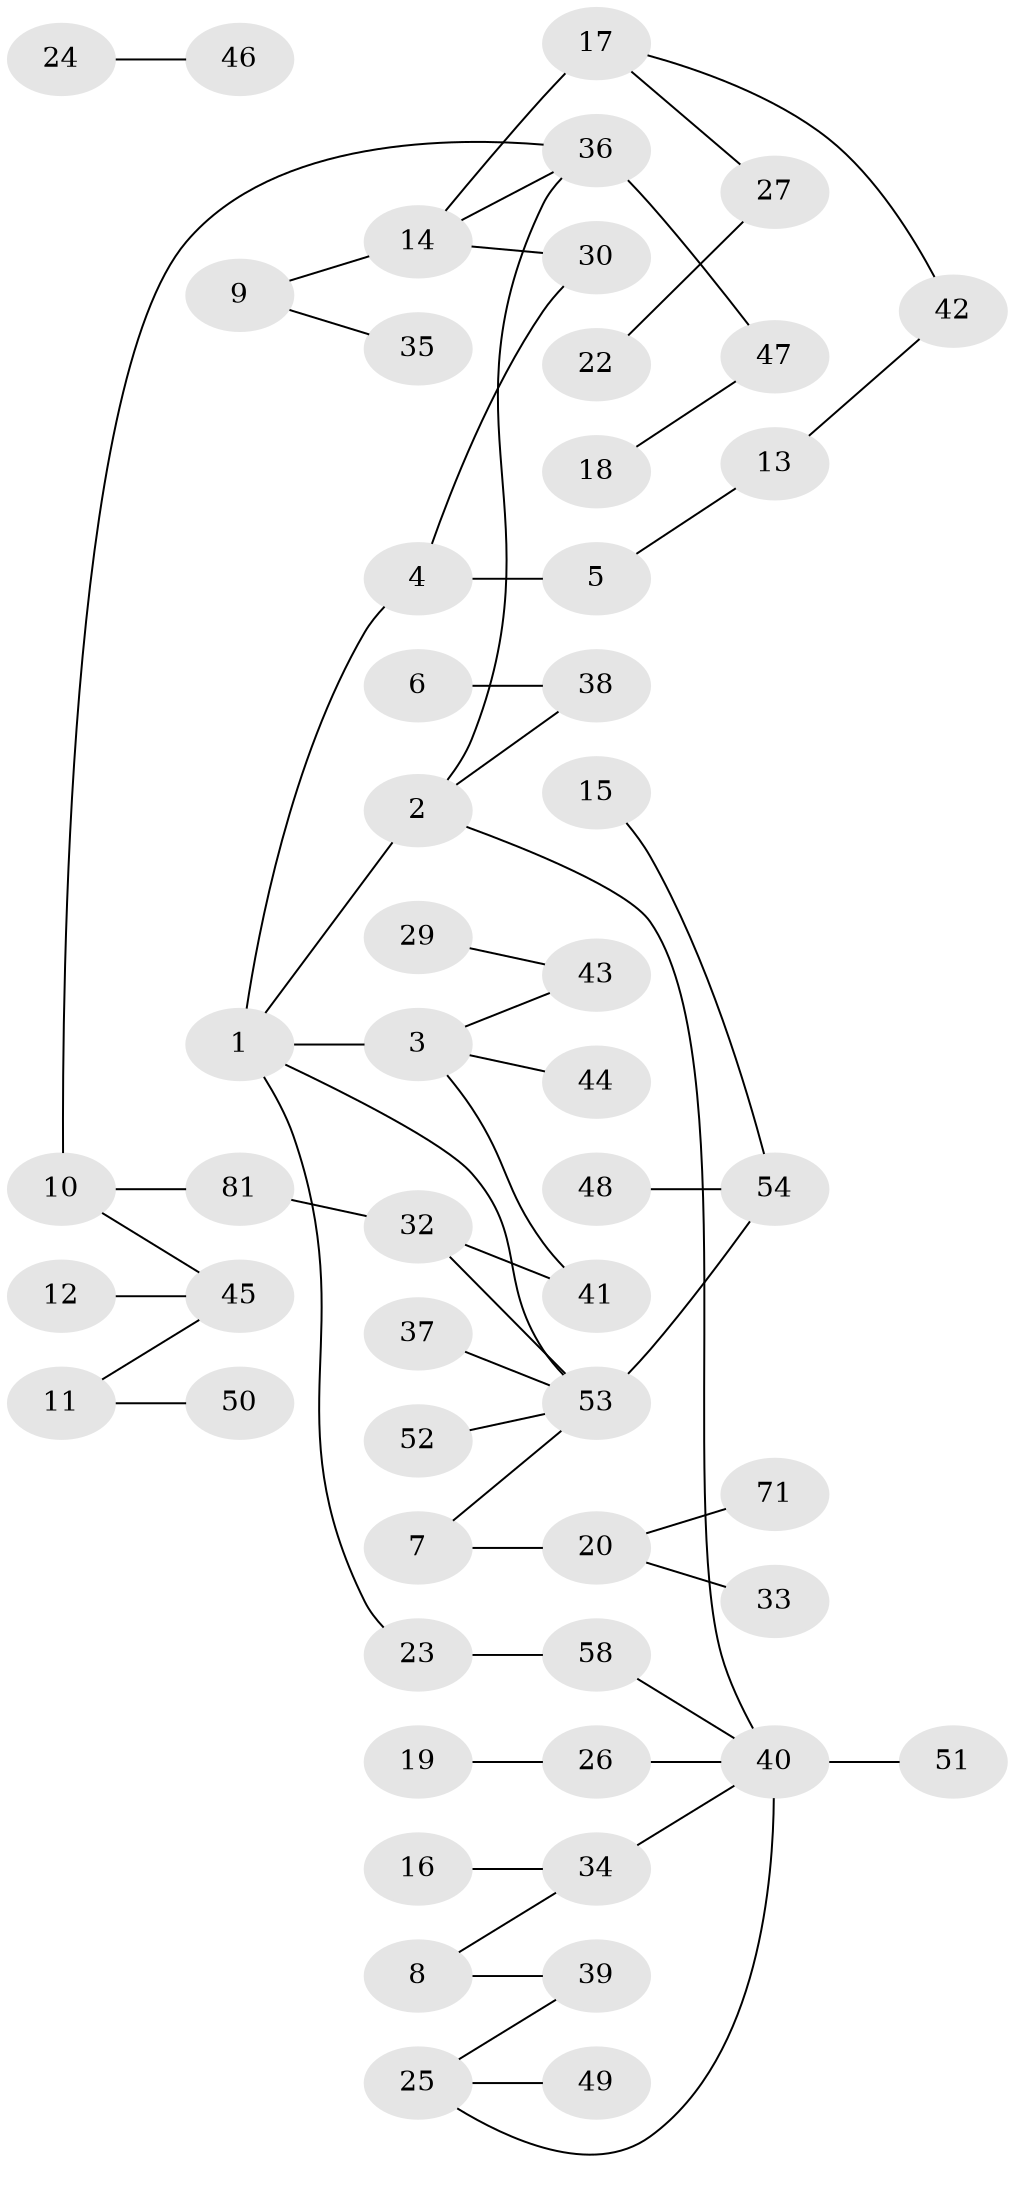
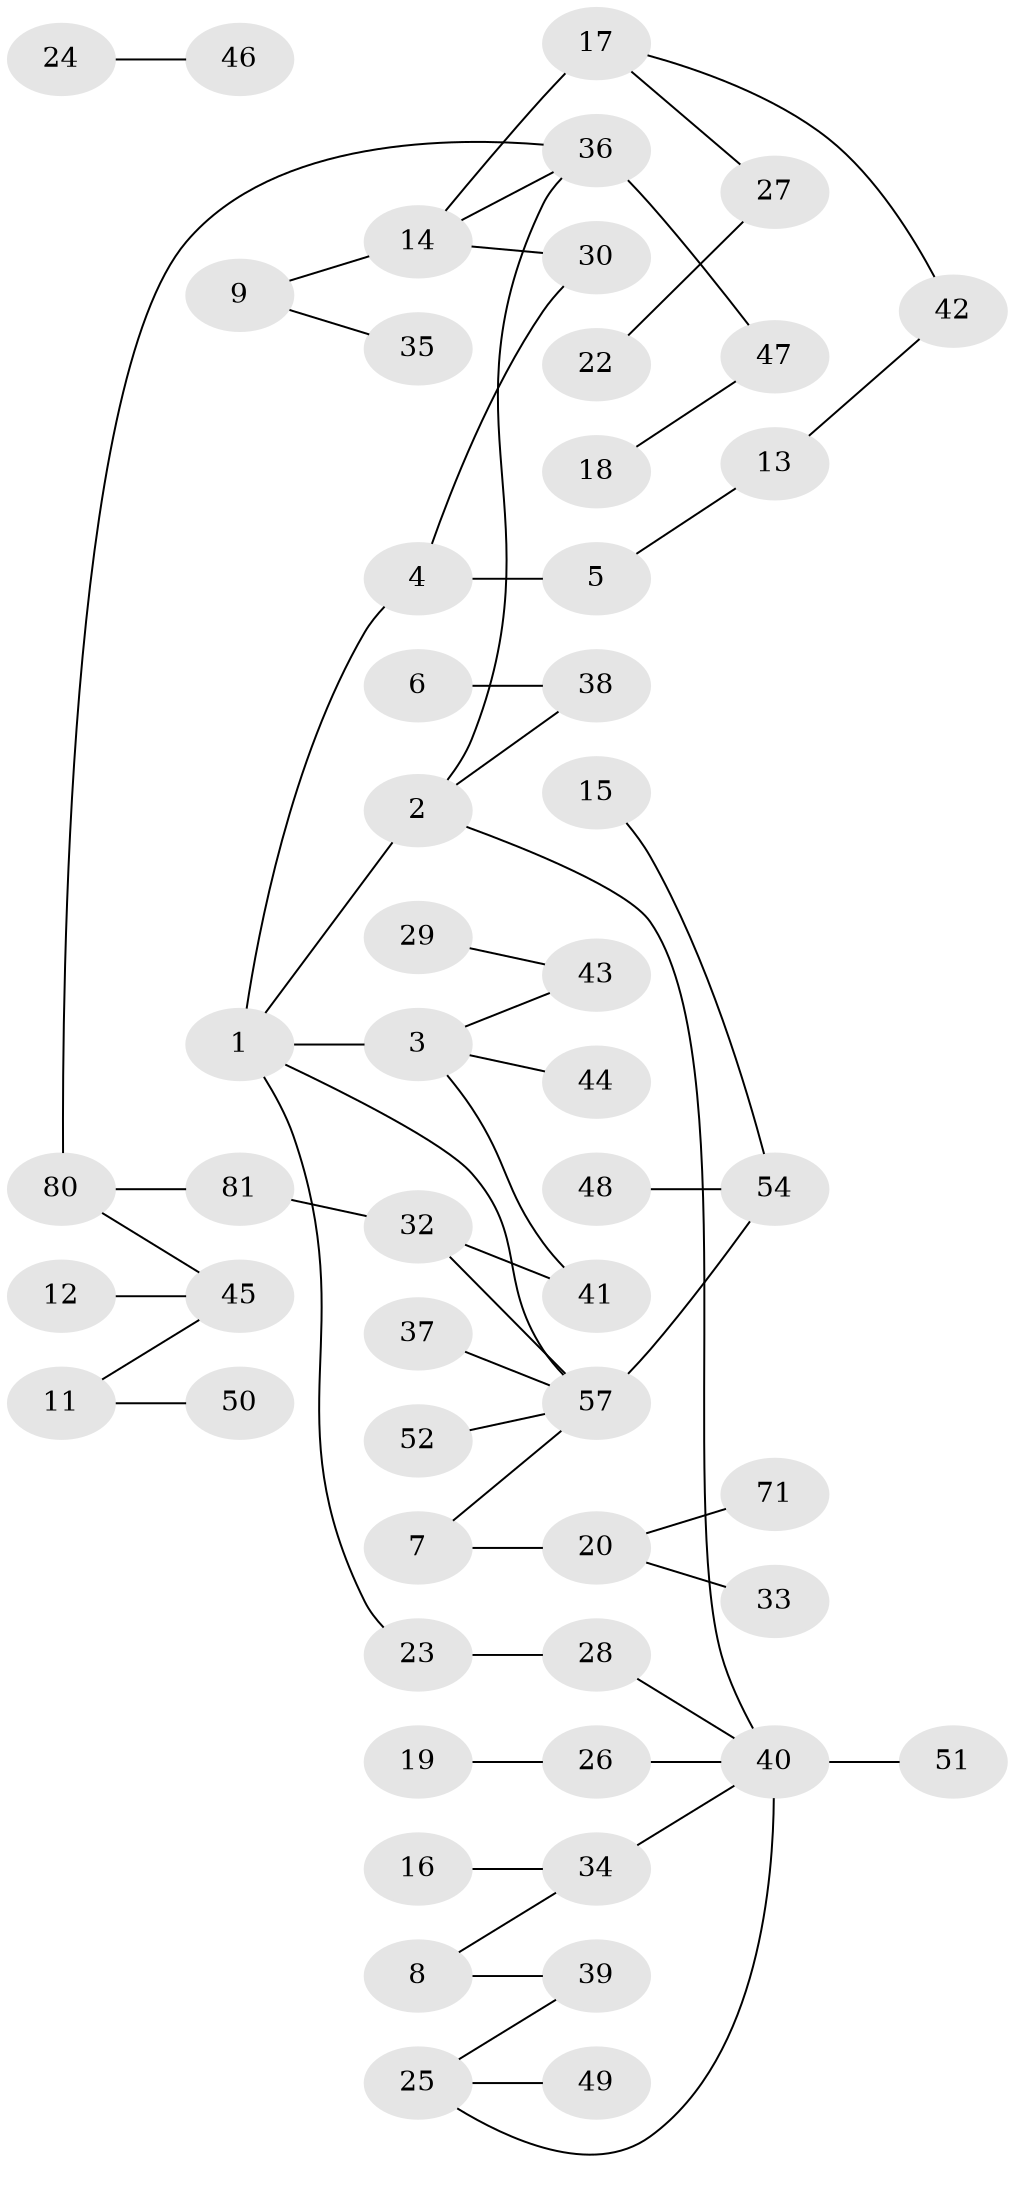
node "10": label "10" -> "80"
node "53": label "53" -> "57"
node "58": label "58" -> "28"
